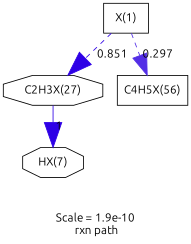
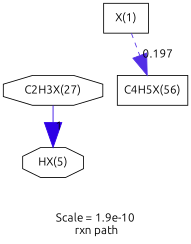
edge "X(1)" -> "C2H3X(27)": removed, label "0.851"
edge "X(1)" -> "C4H5X(56)": label " 0.297" -> " 0.197"
node "HX(7)": label "HX(7)" -> "HX(5)"
